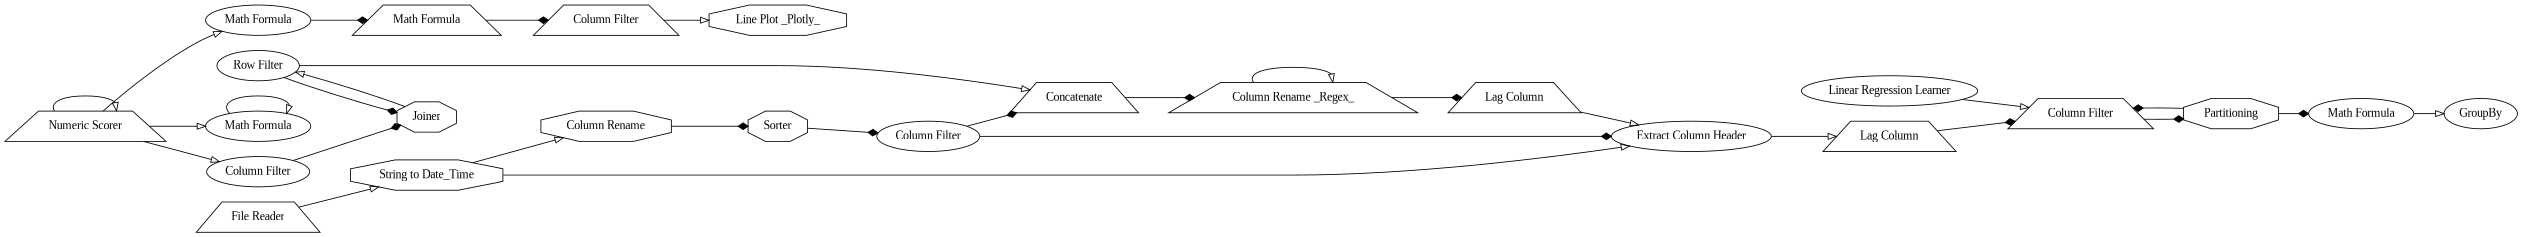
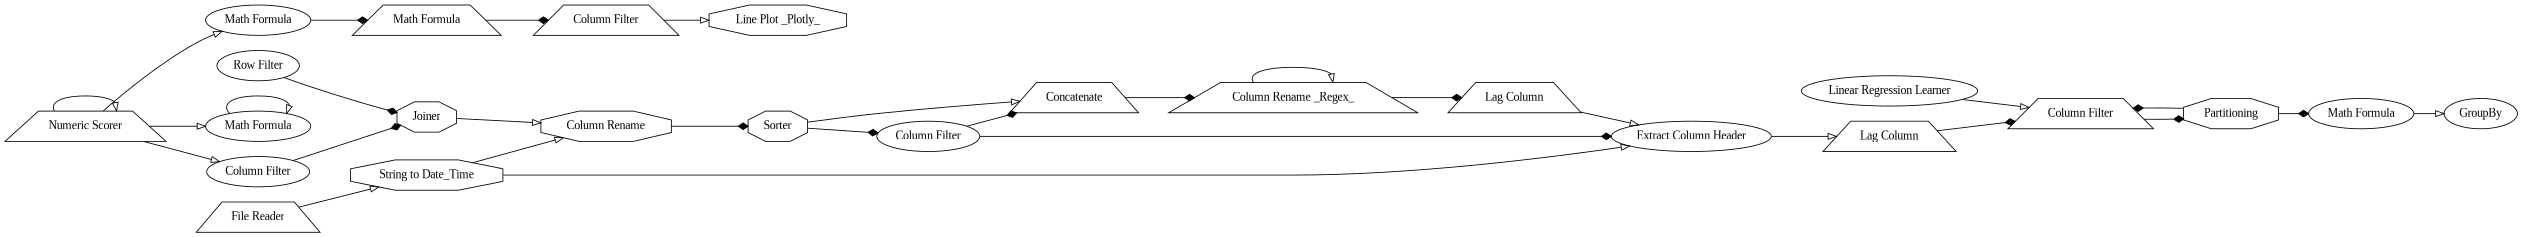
edge "Row Filter" -> "Concatenate": now "Sorter" -> "Concatenate"
edge "Joiner" -> "Row Filter": now "Joiner" -> "Column Rename"
